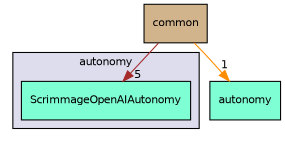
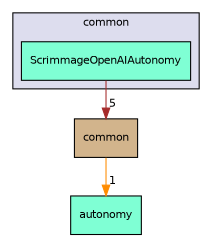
edge "common" -> "ScrimmageOpenAIAutonomy": reversed
cluster "autonomy": label "autonomy" -> "common"
